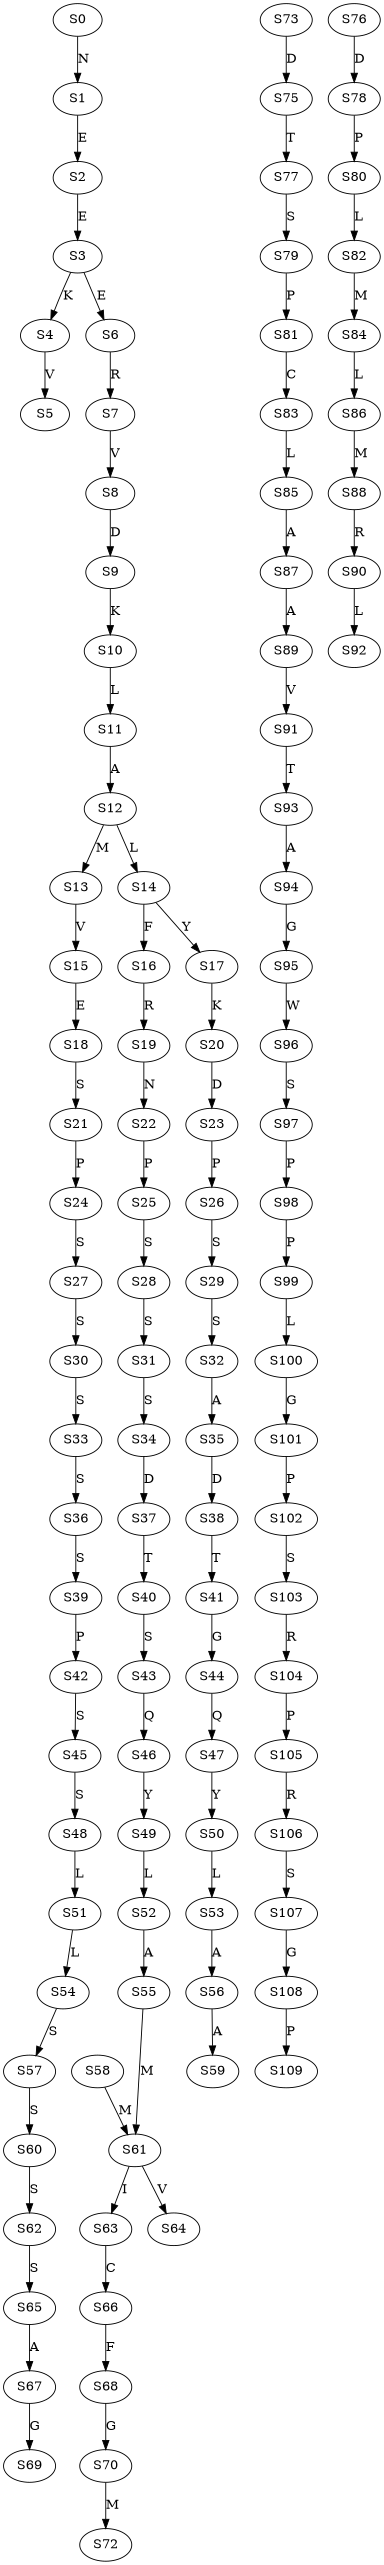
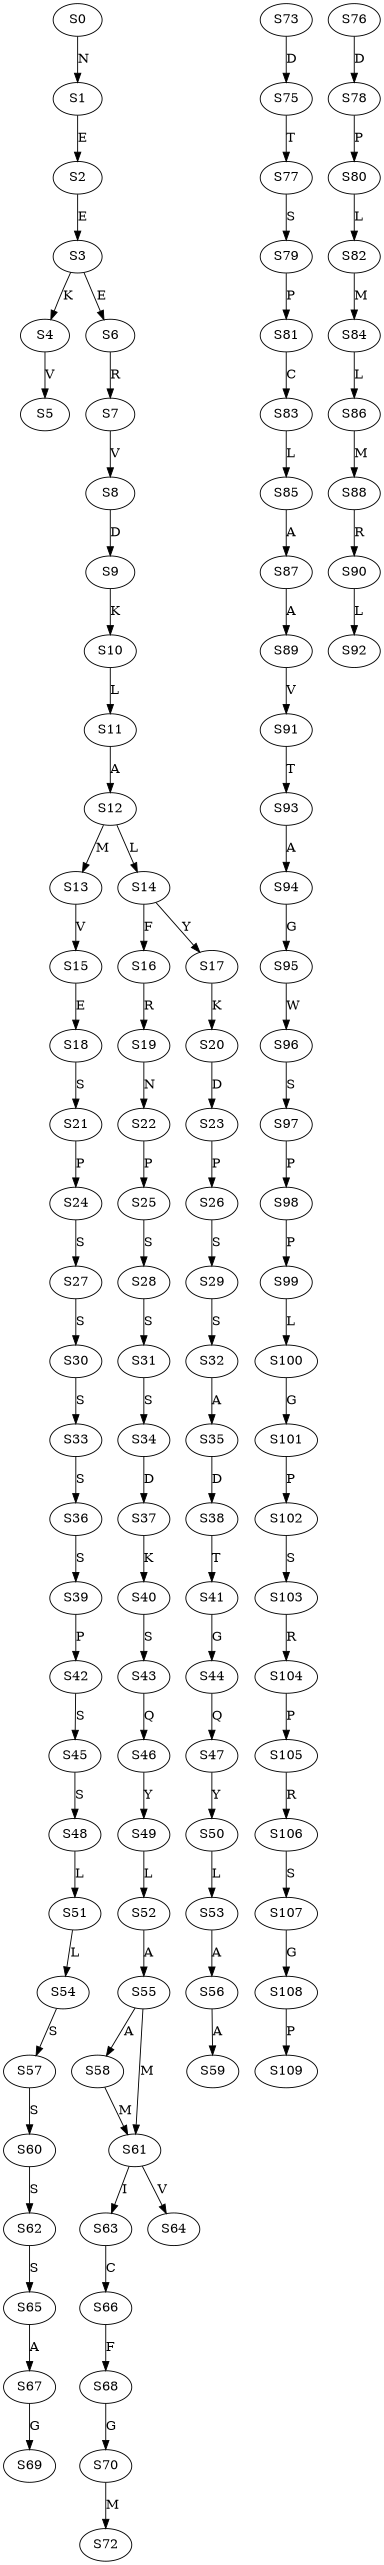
edge "S37" -> "S40": label "T" -> "K"
edge "S55" -> "S58": added, label "A"
